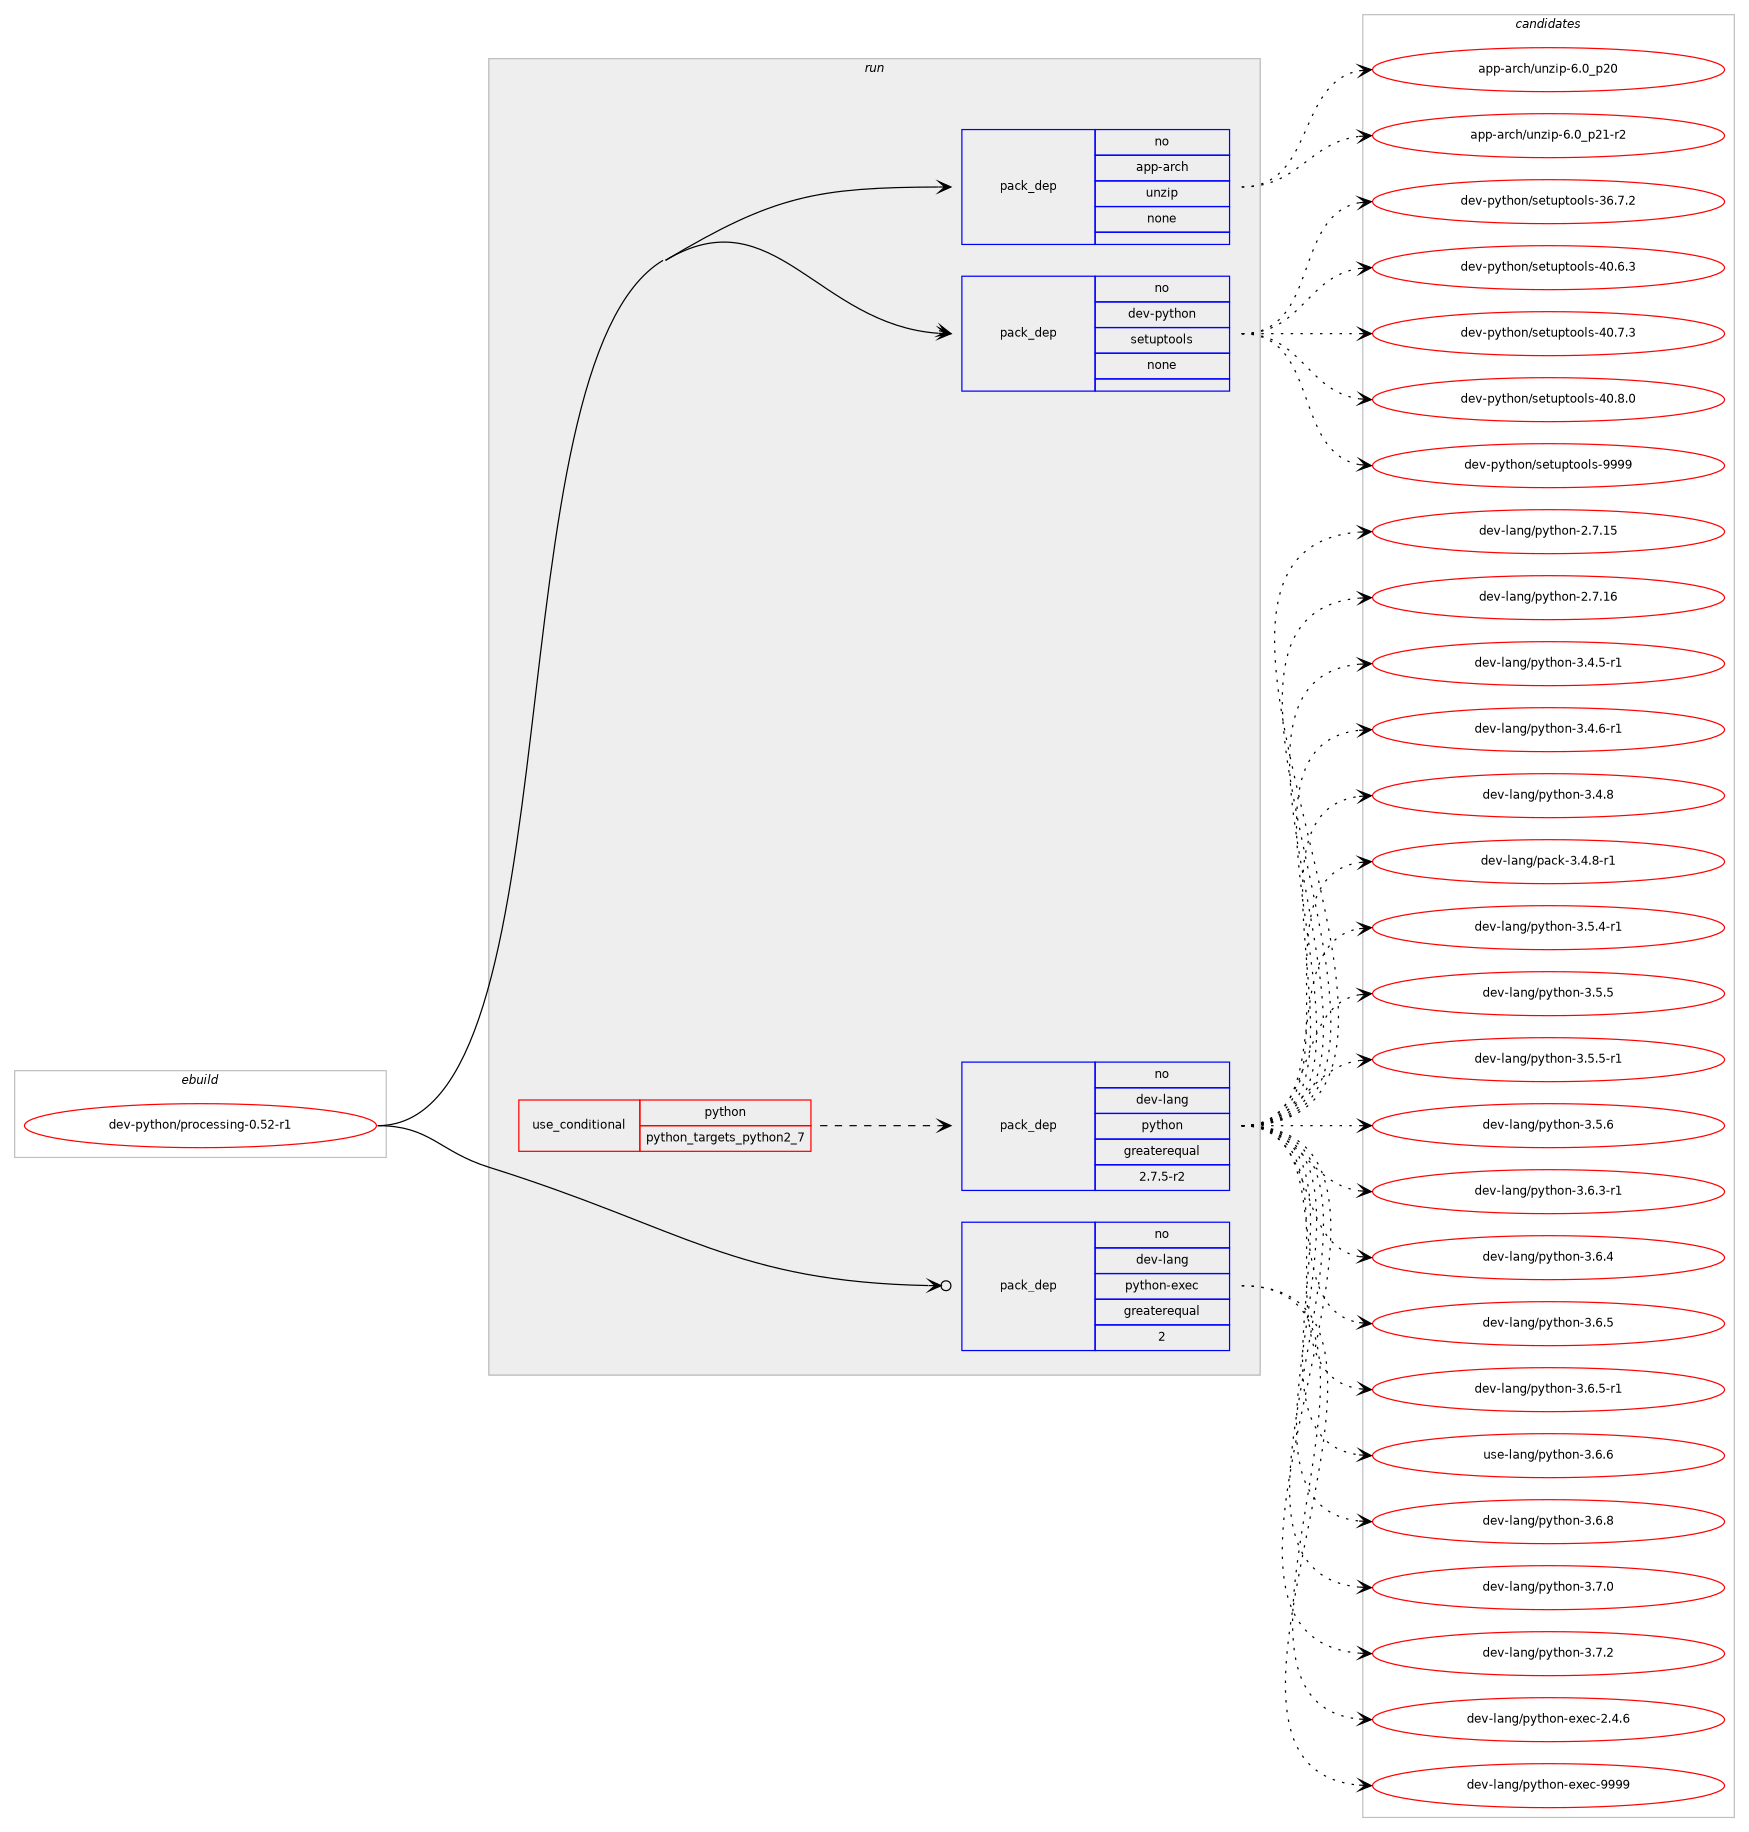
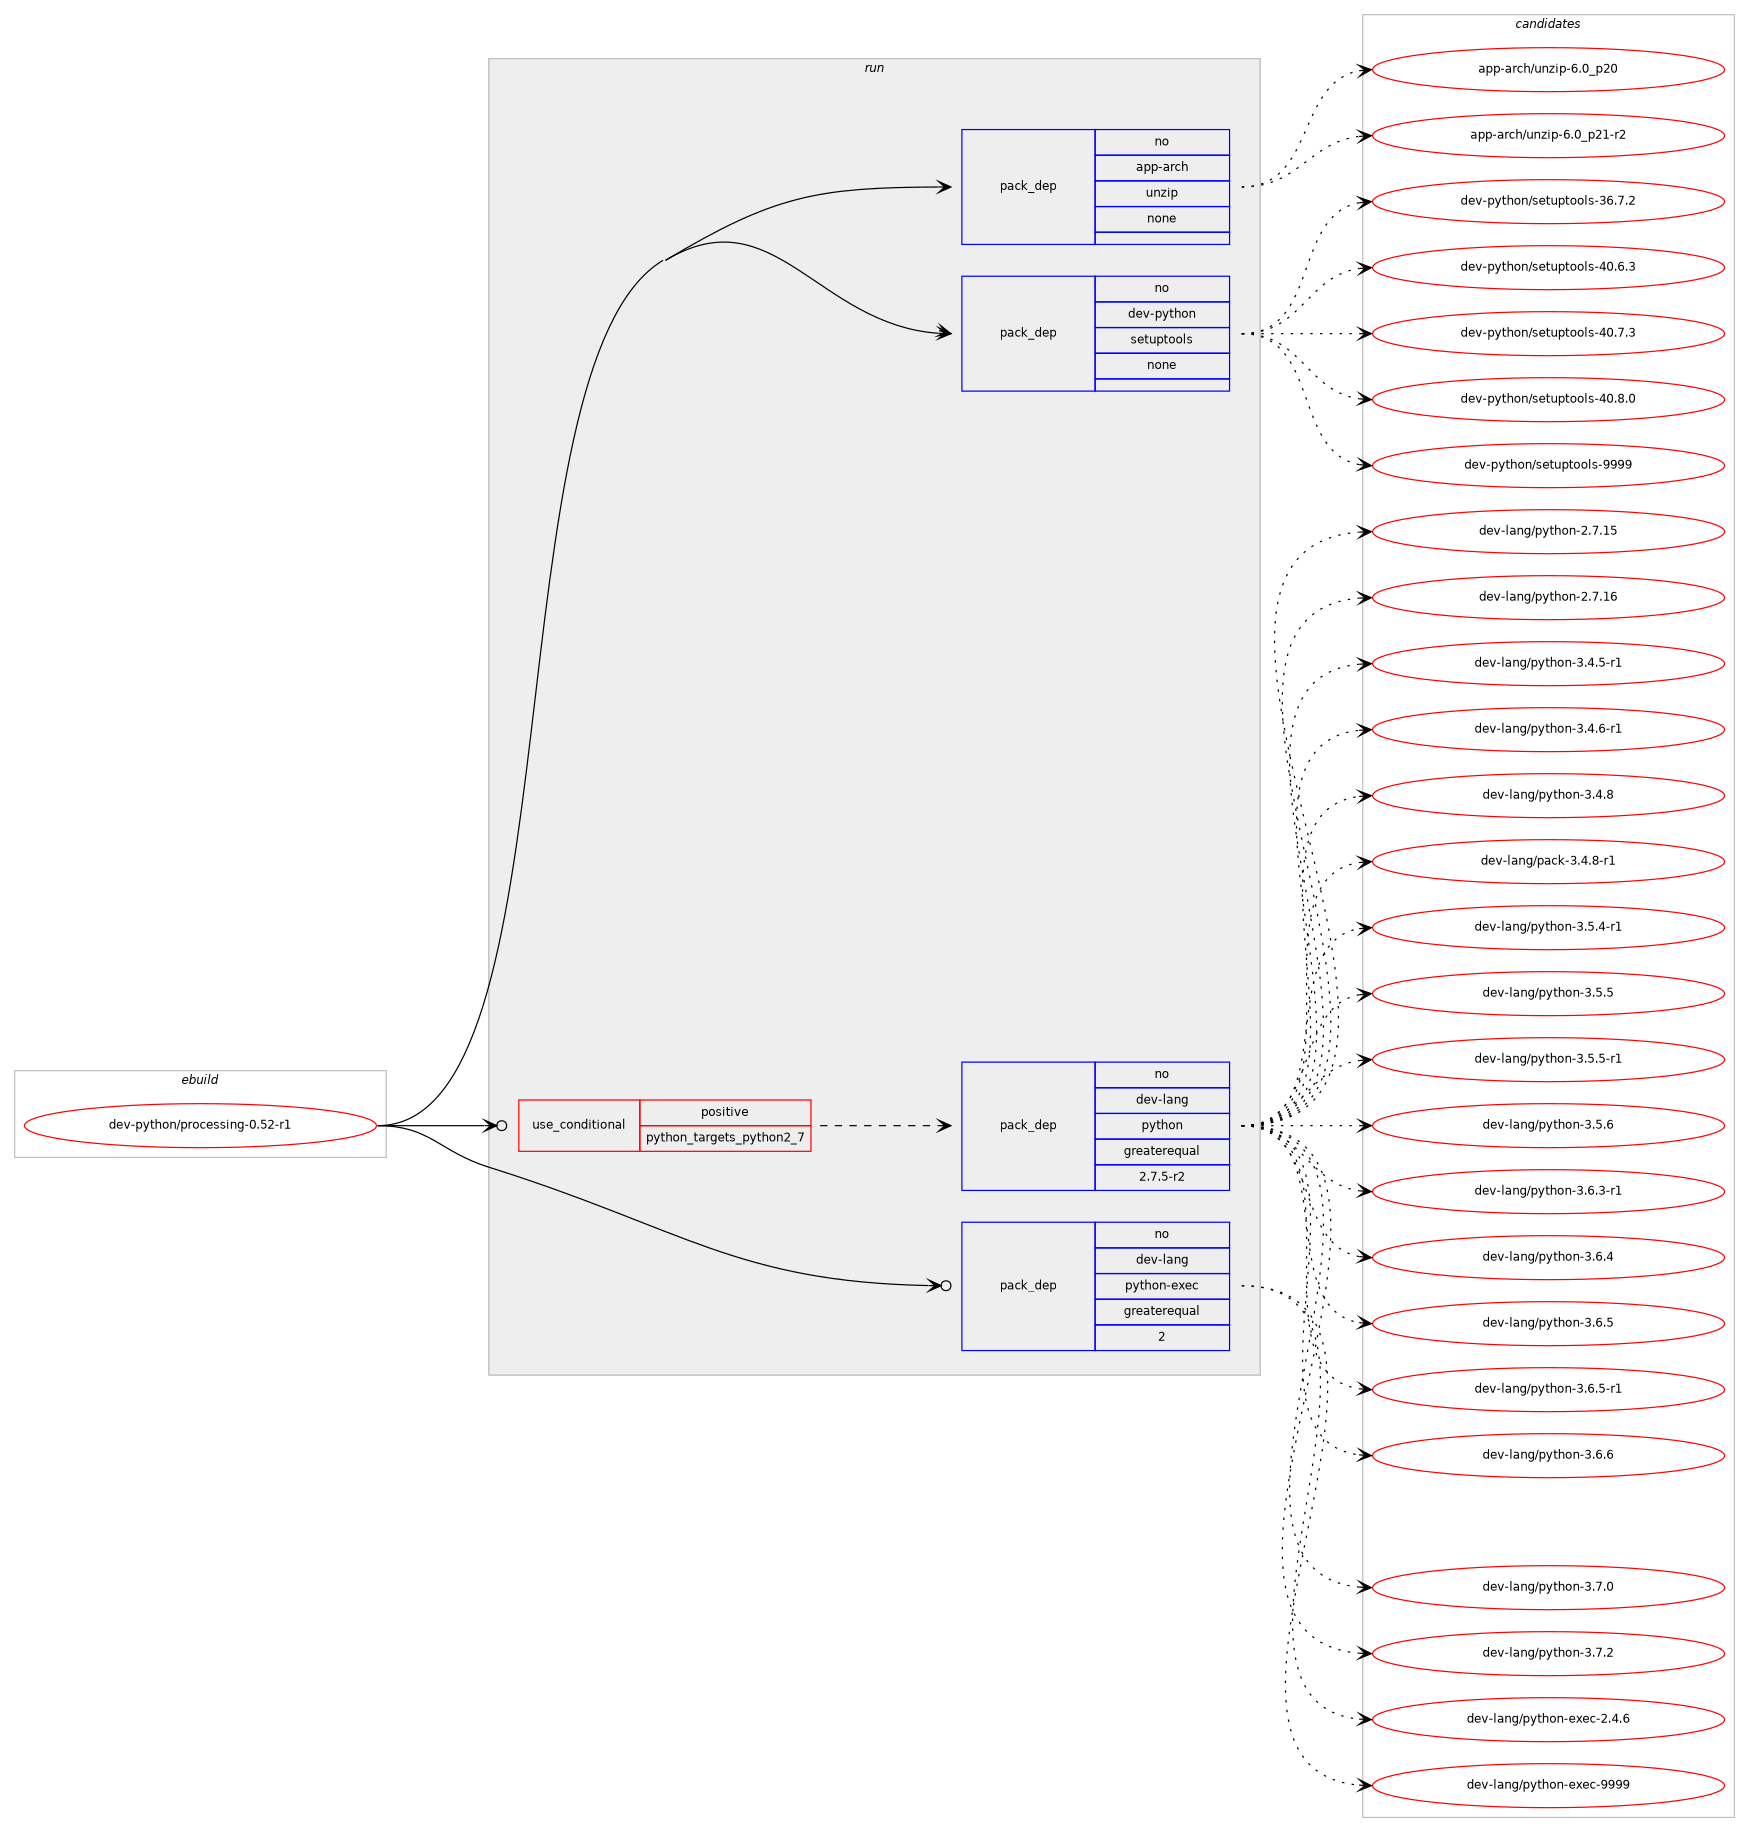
node "use_conditional": text "python" -> "positive"
edge "dev-python/processing-0.52-r1" -> "use_conditional": added
node "use-lang/python-3.6.6": label "use-lang/python-3.6.6" -> "dev-lang/python-3.6.6"
node "dev-lang/python-3.6.8": removed
